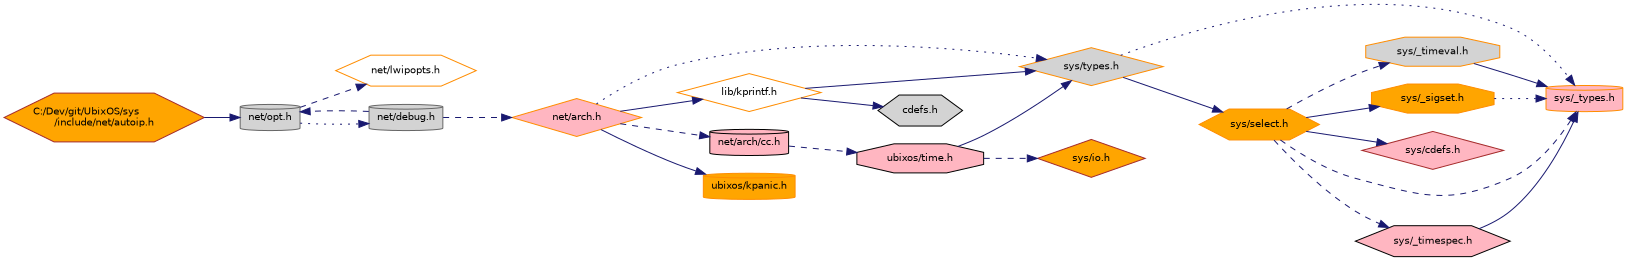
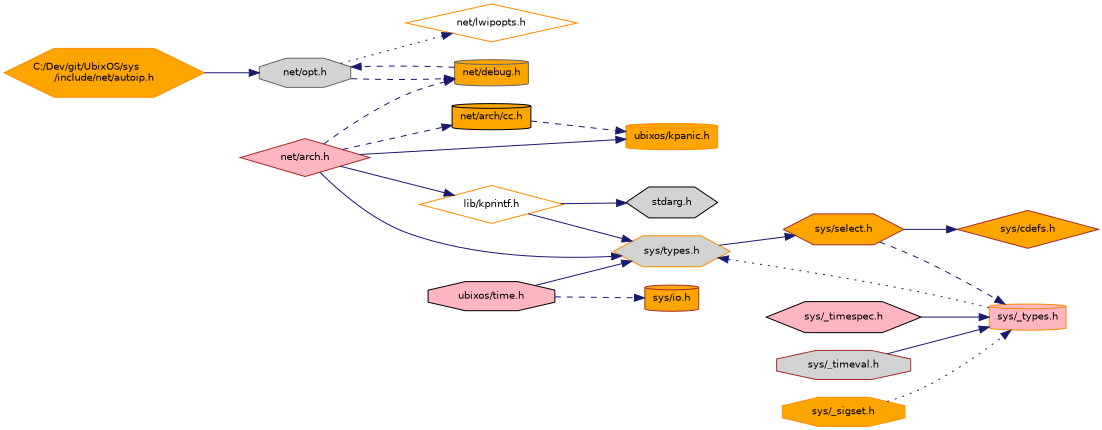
edge "sys/types.h" -> "sys/_types.h": reversed
edge "net/arch.h" -> "sys/types.h": style dotted -> solid
node "sys/_timeval.h": color darkorange -> brown
node "sys/types.h": shape diamond -> hexagon
node "net/lwipopts.h": shape hexagon -> diamond
edge "sys/select.h" -> "sys/_timeval.h": removed
edge "net/opt.h" -> "net/lwipopts.h": style dashed -> dotted
node "cdefs.h": label "cdefs.h" -> "stdarg.h"
edge "sys/select.h" -> "sys/_sigset.h": removed
node "C:/Dev/git/UbixOS/sys /include/net/autoip.h": color brown -> darkorange
node "net/opt.h": shape cylinder -> octagon
node "net/debug.h": fillcolor lightgrey -> orange
edge "net/debug.h" -> "net/arch.h": reversed
node "net/arch.h": color darkorange -> brown
edge "net/opt.h" -> "net/debug.h": style dotted -> dashed
node "sys/select.h": color darkorange -> brown
node "net/arch/cc.h": fillcolor lightpink -> orange
edge "net/arch/cc.h" -> "ubixos/time.h": now "net/arch/cc.h" -> "ubixos/kpanic.h"
node "sys/cdefs.h": fillcolor lightpink -> orange
node "sys/io.h": shape diamond -> cylinder
edge "sys/select.h" -> "sys/_timespec.h": removed
